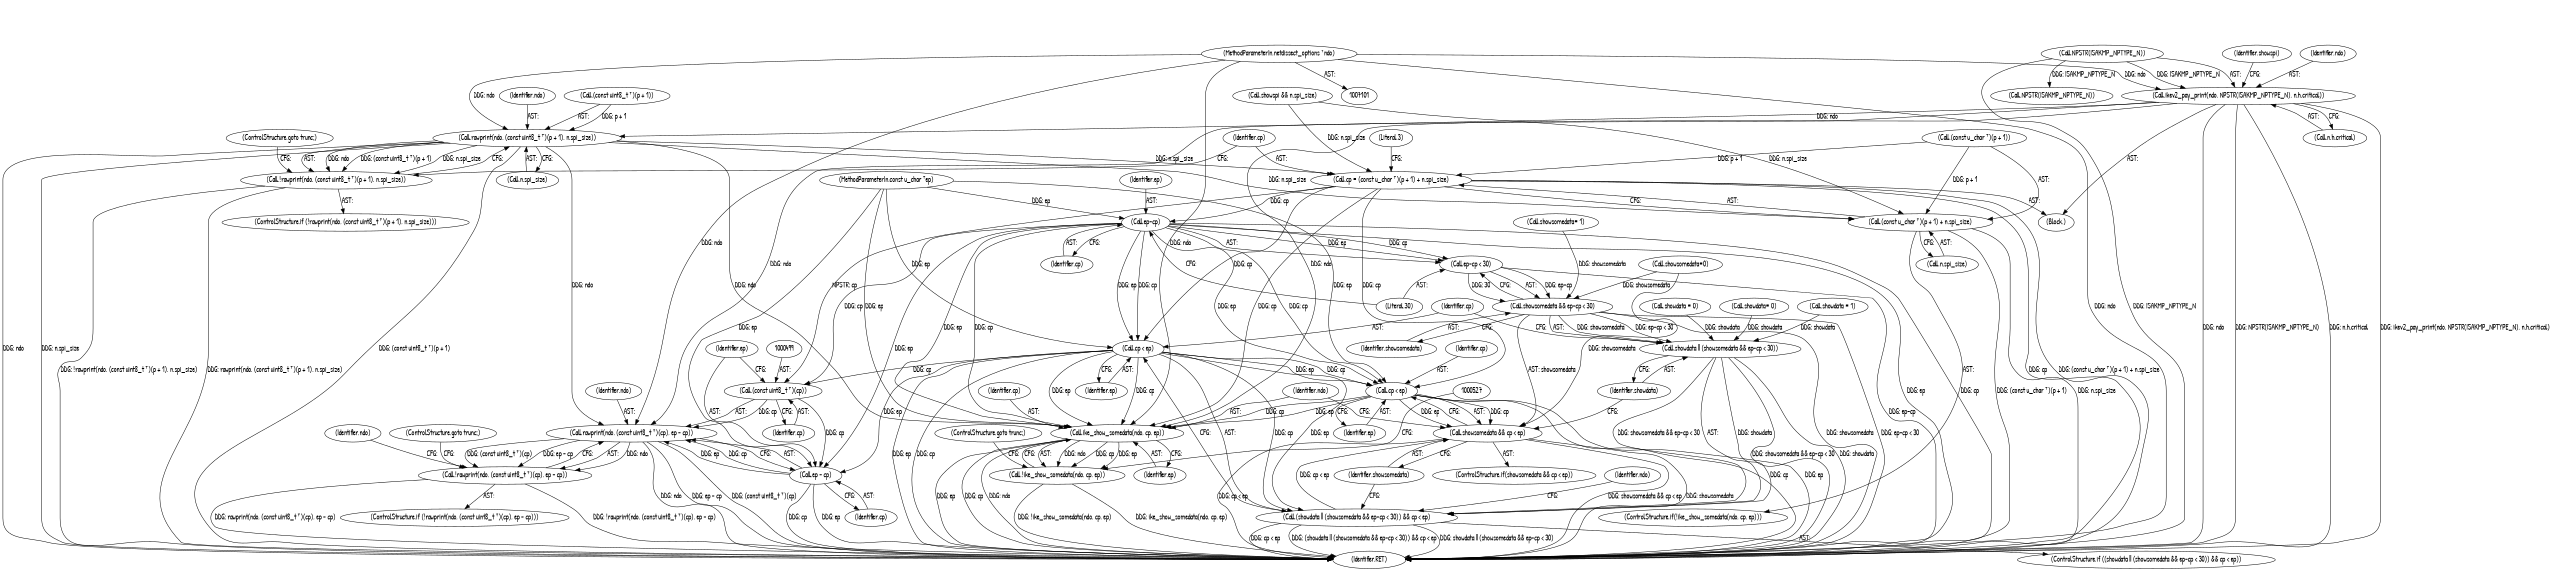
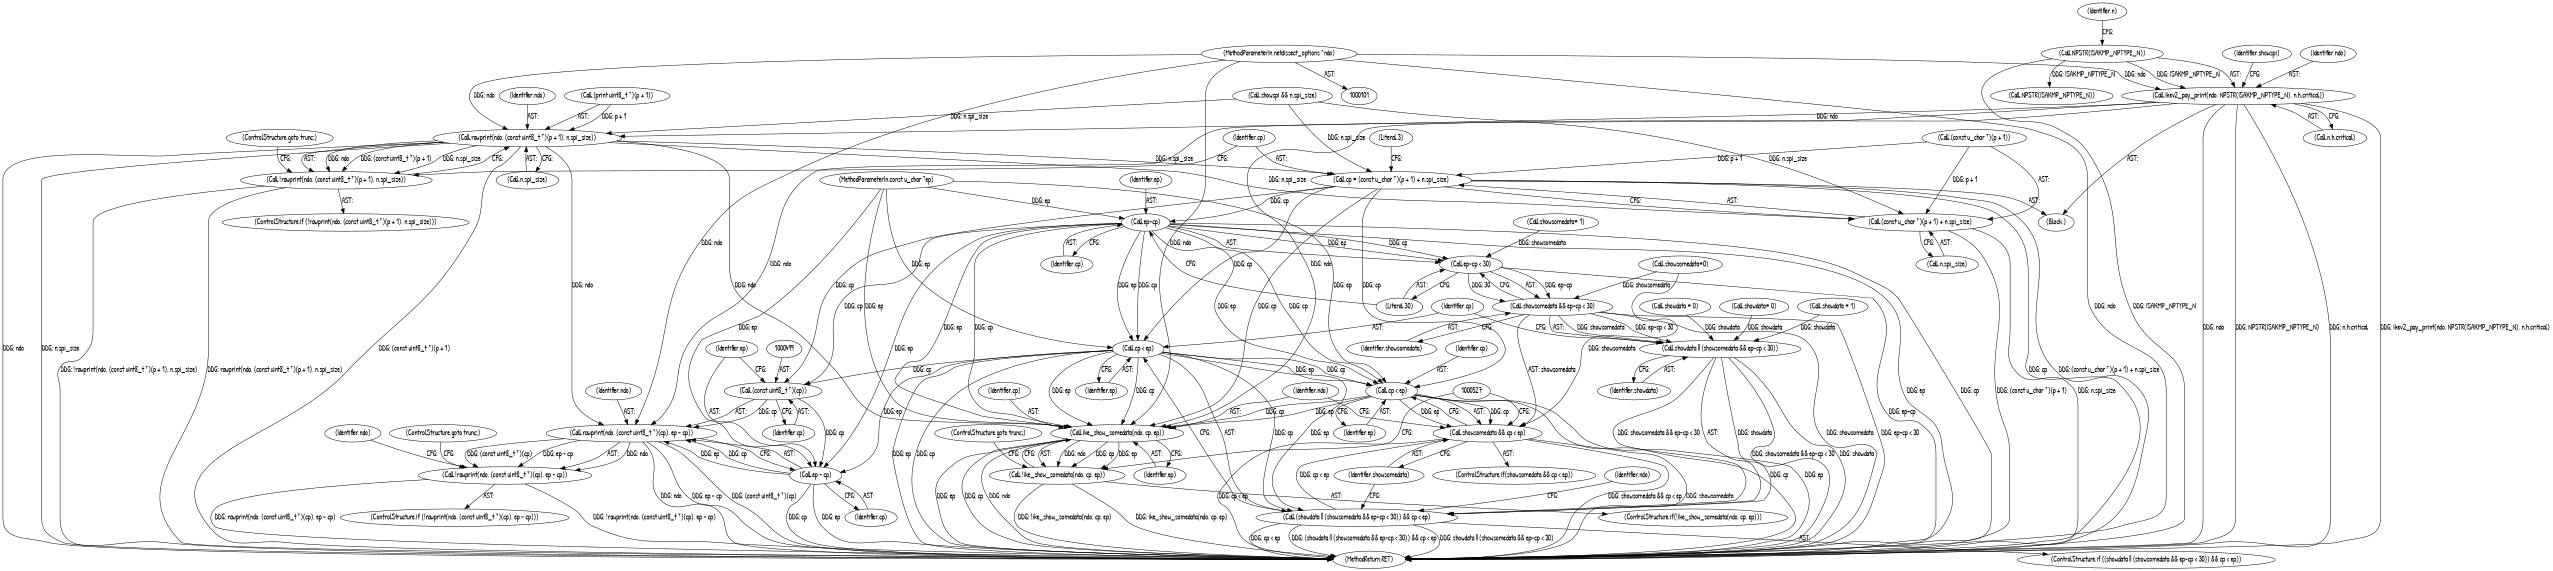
node "(Identifier,n)": added
node "(Call,(const uint8_t *)(p + 1))": label "(Call,(const uint8_t *)(p + 1))" -> "(Call,(print uint8_t *)(p + 1))"
node "1007101": label "1007101" -> "1000101"
edge "(Call,showspi && n.spi_size)" -> "(Call,rawprint(ndo, (const uint8_t *)(p + 1), n.spi_size))": added, label "DDG: n.spi_size"
edge "(Call,showsomedata= 1)" -> "(Call,showsomedata && ep-cp < 30)": now "(Call,showsomedata= 1)" -> "(Call,ep-cp < 30)"
edge "(Call,ep-cp < 30)" -> "(Literal,30)": added, label "CFG:"
edge "(Call,cp = (const u_char *)(p + 1) + n.spi_size)" -> "(Call,(const uint8_t *)(cp))": label "NPSTR: cp" -> "DDG: cp"
edge "(Identifier,showdata)" -> "(Call,showsomedata && cp < ep)": now "1000527" -> "(Call,showsomedata && cp < ep)"
edge "(Call,(const u_char *)(p + 1) + n.spi_size)" -> "(ControlStructure,if(!ike_show_somedata(ndo, cp, ep)))": now "(Call,!ike_show_somedata(ndo, cp, ep))" -> "(ControlStructure,if(!ike_show_somedata(ndo, cp, ep)))"
edge "(Call,!rawprint(ndo, (const uint8_t *)(cp), ep - cp))" -> "(Call,rawprint(ndo, (const uint8_t *)(cp), ep - cp))": removed, label "CFG:"
node "(Identifier,RET)": label "(Identifier,RET)" -> "(MethodReturn,RET)"
